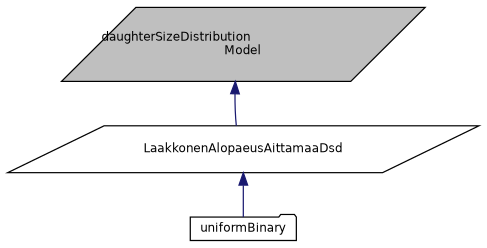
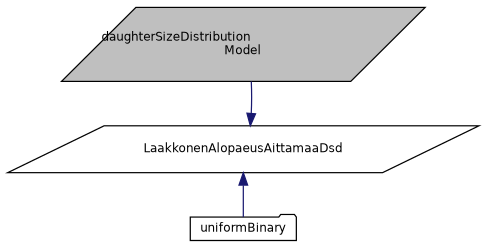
edge "LaakkonenAlopaeusAittamaaDsd" -> "daughterSizeDistribution Model": reversed
